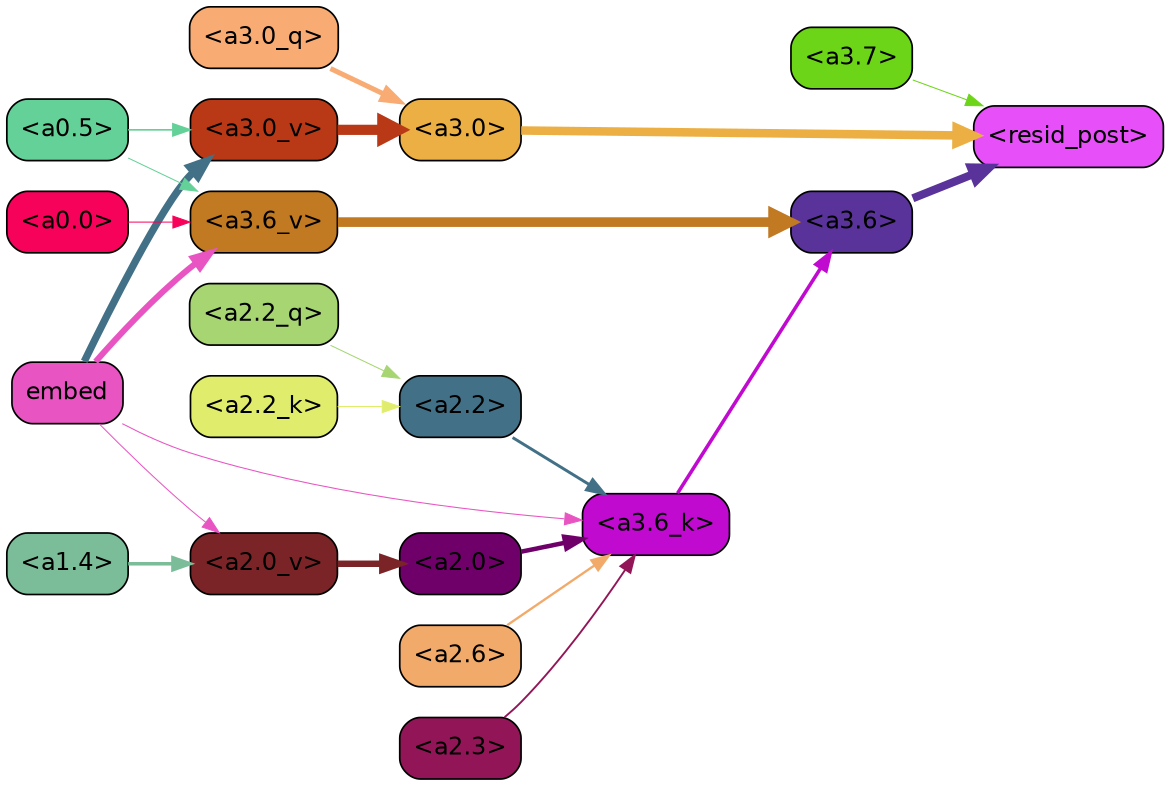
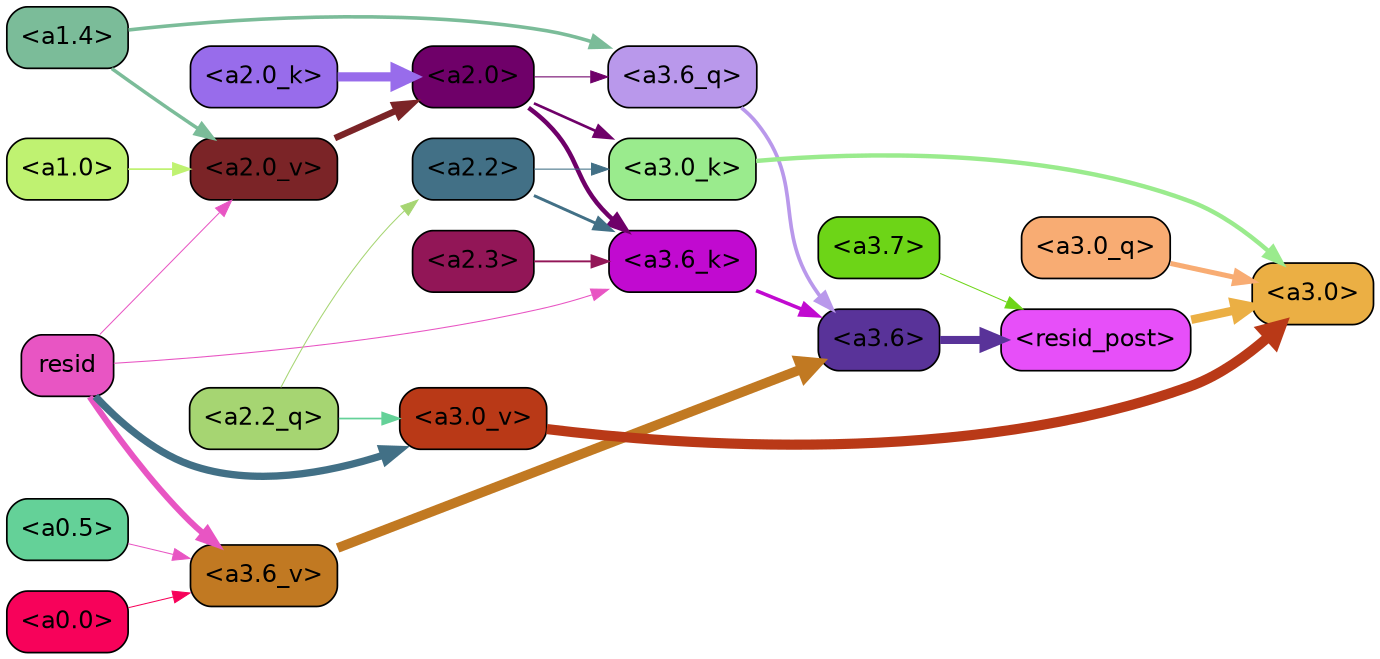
node "<a2.0_k>": added
node "<a3.6_q>": added
edge "<a0.5>" -> "<a3.0_v>": now "<a2.2_q>" -> "<a3.0_v>"
edge "<a3.0>" -> "<resid_post>": reversed
node "<a1.0>": added
node "<a3.0_k>": added
edge "<a0.5>" -> "<a3.6_v>": color #64d198 -> #e855c3
node "embed": label "embed" -> "resid"
node "<a2.2_k>": removed
node "<a2.6>": removed
